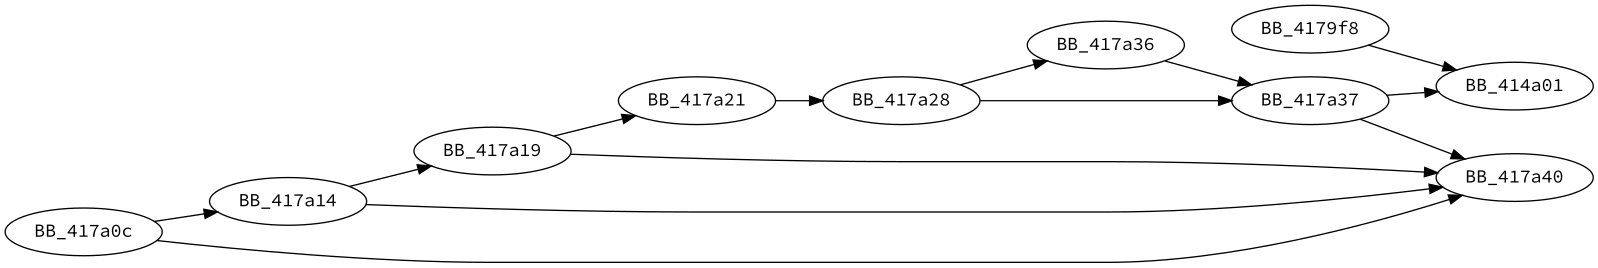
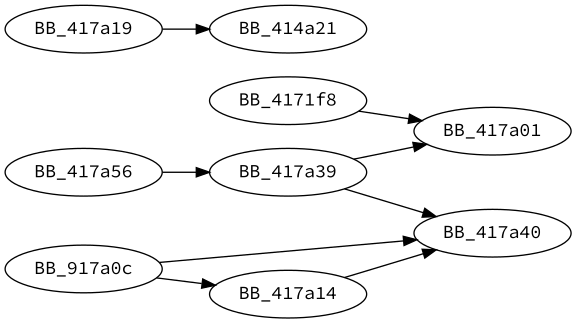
node "BB_4179f8": label "BB_4179f8" -> "BB_4171f8"
node "BB_417a36": label "BB_417a36" -> "BB_417a56"
node "BB_414a01": label "BB_414a01" -> "BB_417a01"
node "BB_417a21": label "BB_417a21" -> "BB_414a21"
node "BB_417a28": removed
node "BB_417a37": label "BB_417a37" -> "BB_417a39"
edge "BB_417a19" -> "BB_417a40": removed
edge "BB_417a14" -> "BB_417a19": removed
node "BB_417a0c": label "BB_417a0c" -> "BB_917a0c"
